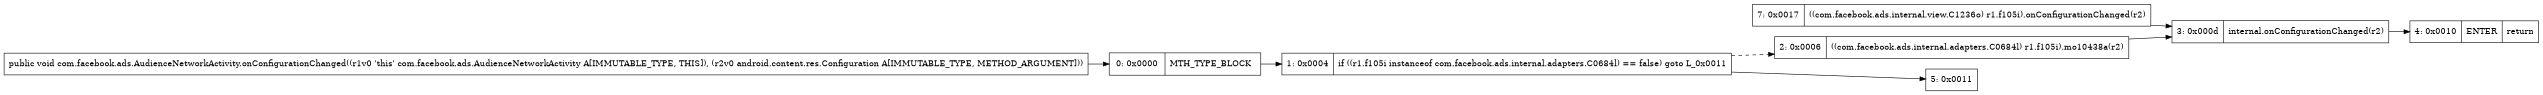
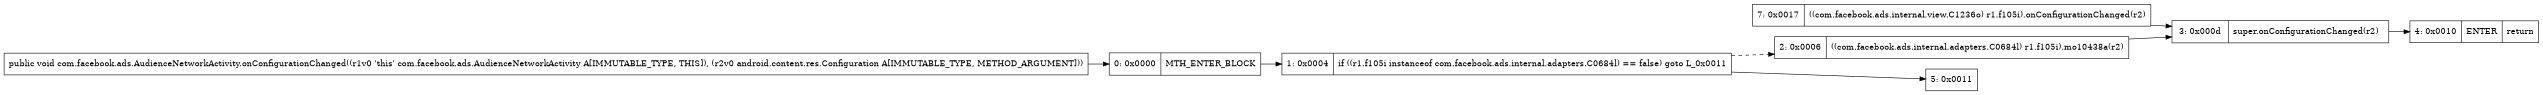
node "3: 0x000d": text "internal.onConfigurationChanged(r2)" -> "super.onConfigurationChanged(r2)"
node "0: 0x0000": text "MTH_TYPE_BLOCK" -> "MTH_ENTER_BLOCK"
